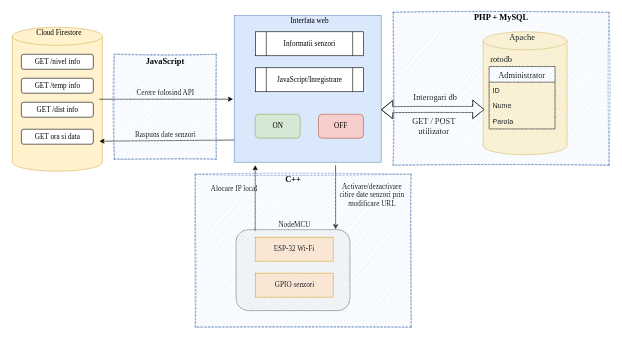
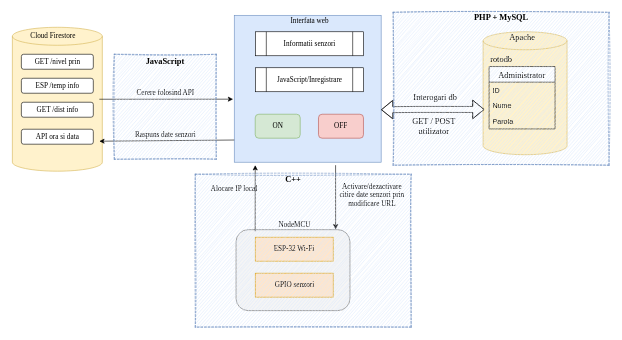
node "Cloud Firestore": moved (59, 33) -> (53, 36)
node "GET /nivel info": label "GET /nivel info" -> "GET /nivel prin"
node "GET /temp info": label "GET /temp info" -> "ESP /temp info"
node "GET ora si data": label "GET ora si data" -> "API ora si data"
